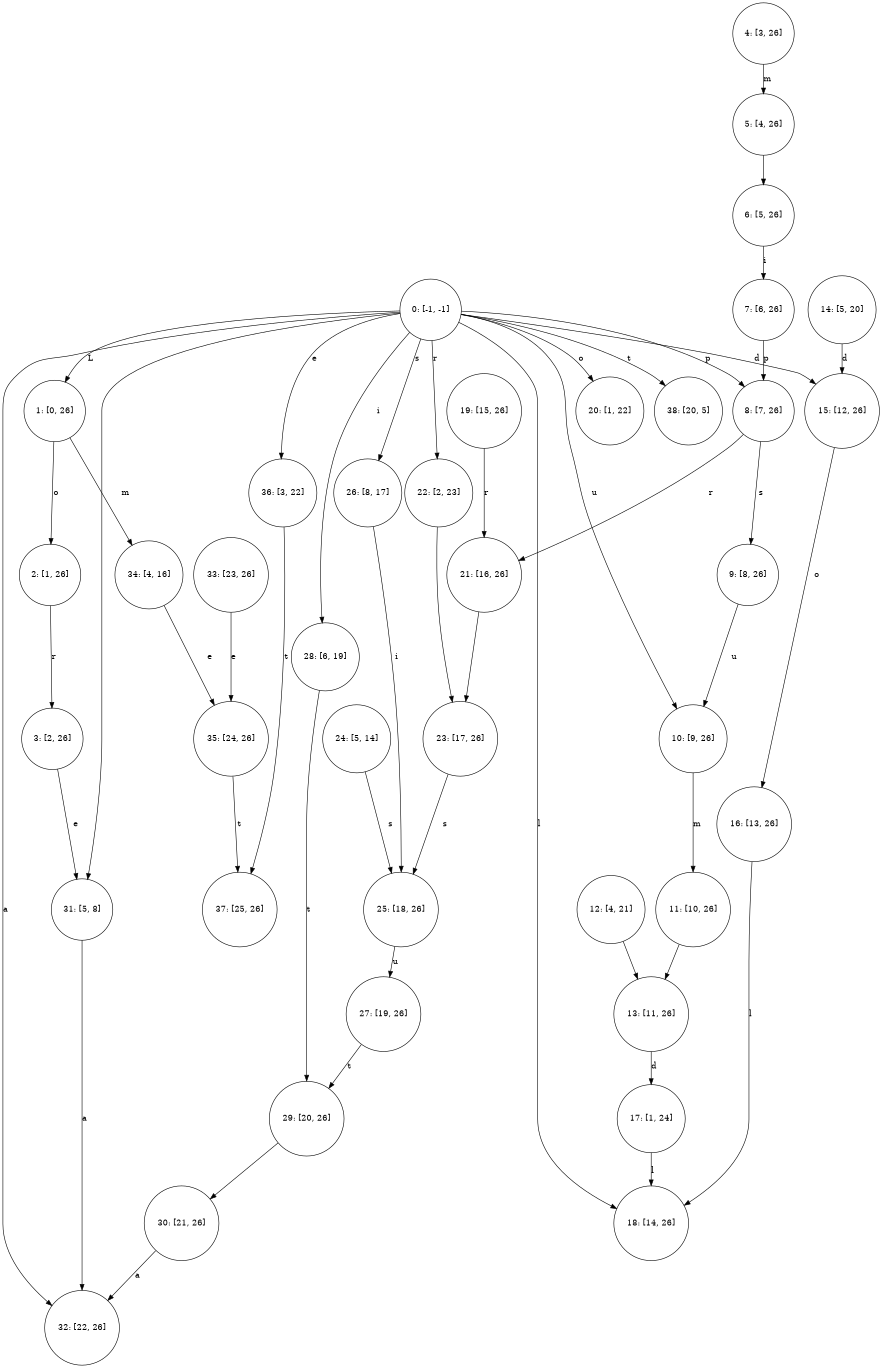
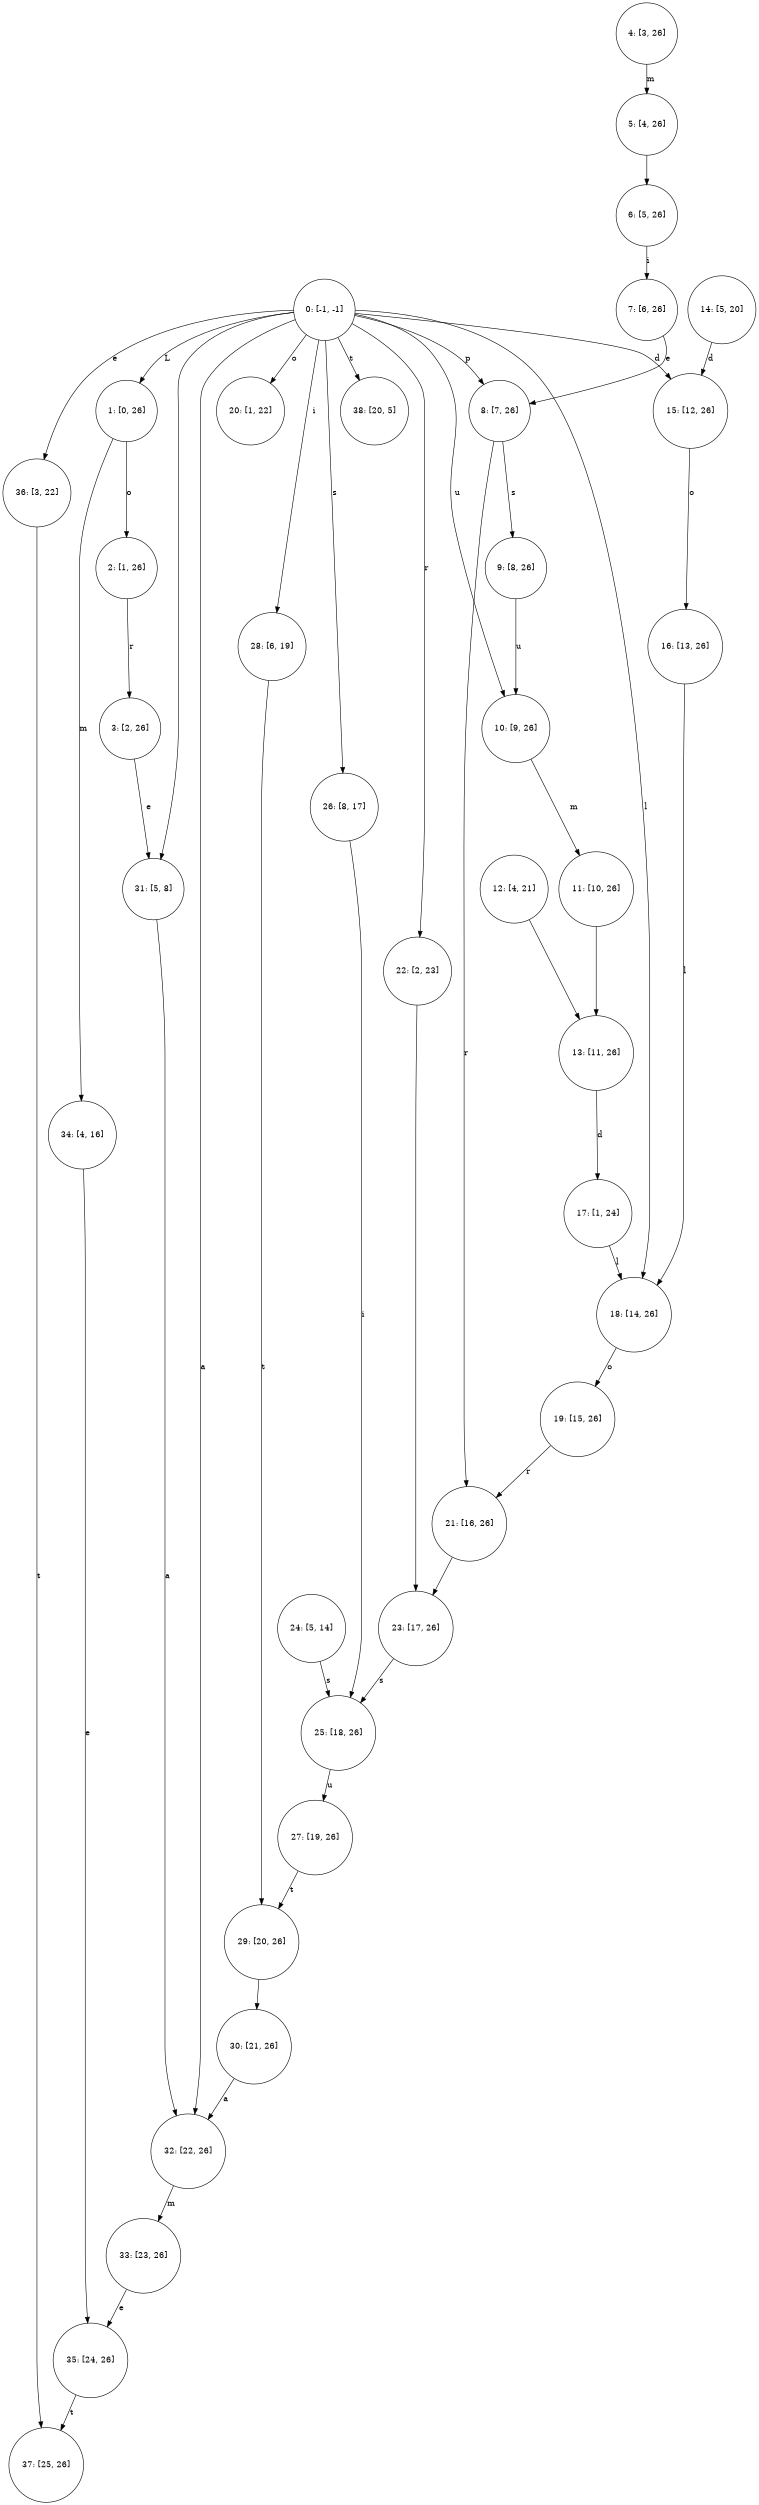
edge "7: [6, 26]" -> "8: [7, 26]": label "p" -> "e"
edge "18: [14, 26]" -> "19: [15, 26]": added, label "o"
edge "32: [22, 26]" -> "33: [23, 26]": added, label "m"
